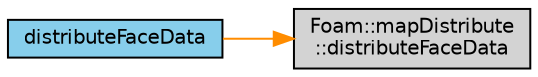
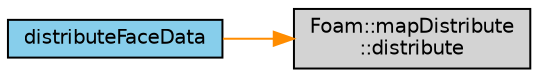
node "Foam::mapDistribute ::distributeFaceData": label "Foam::mapDistribute ::distributeFaceData" -> "Foam::mapDistribute ::distribute"
